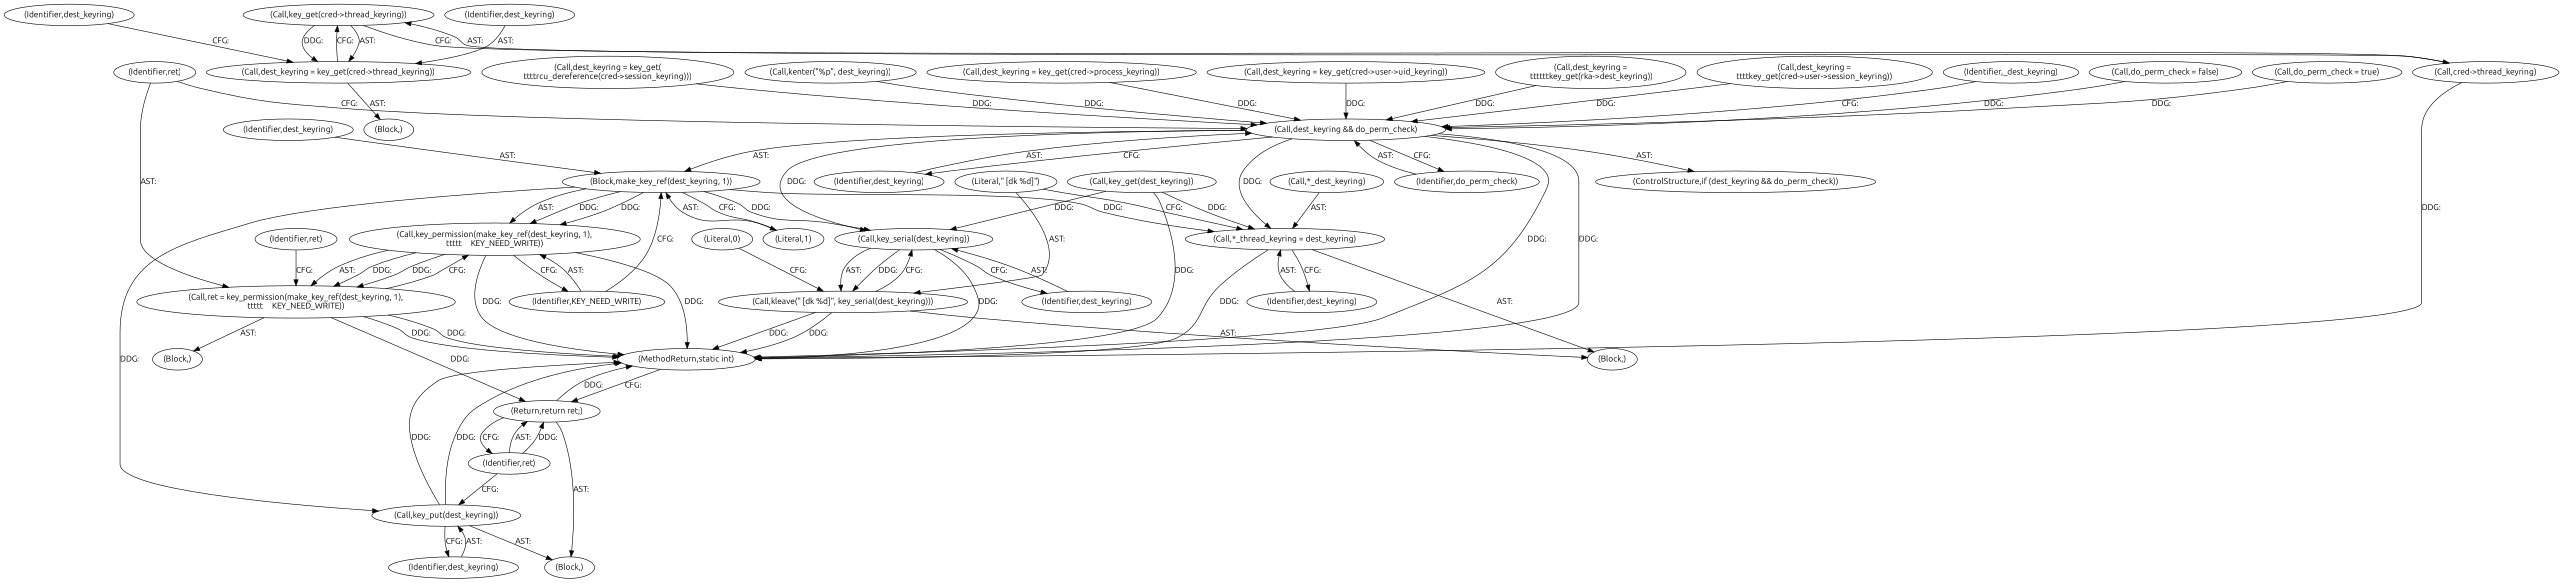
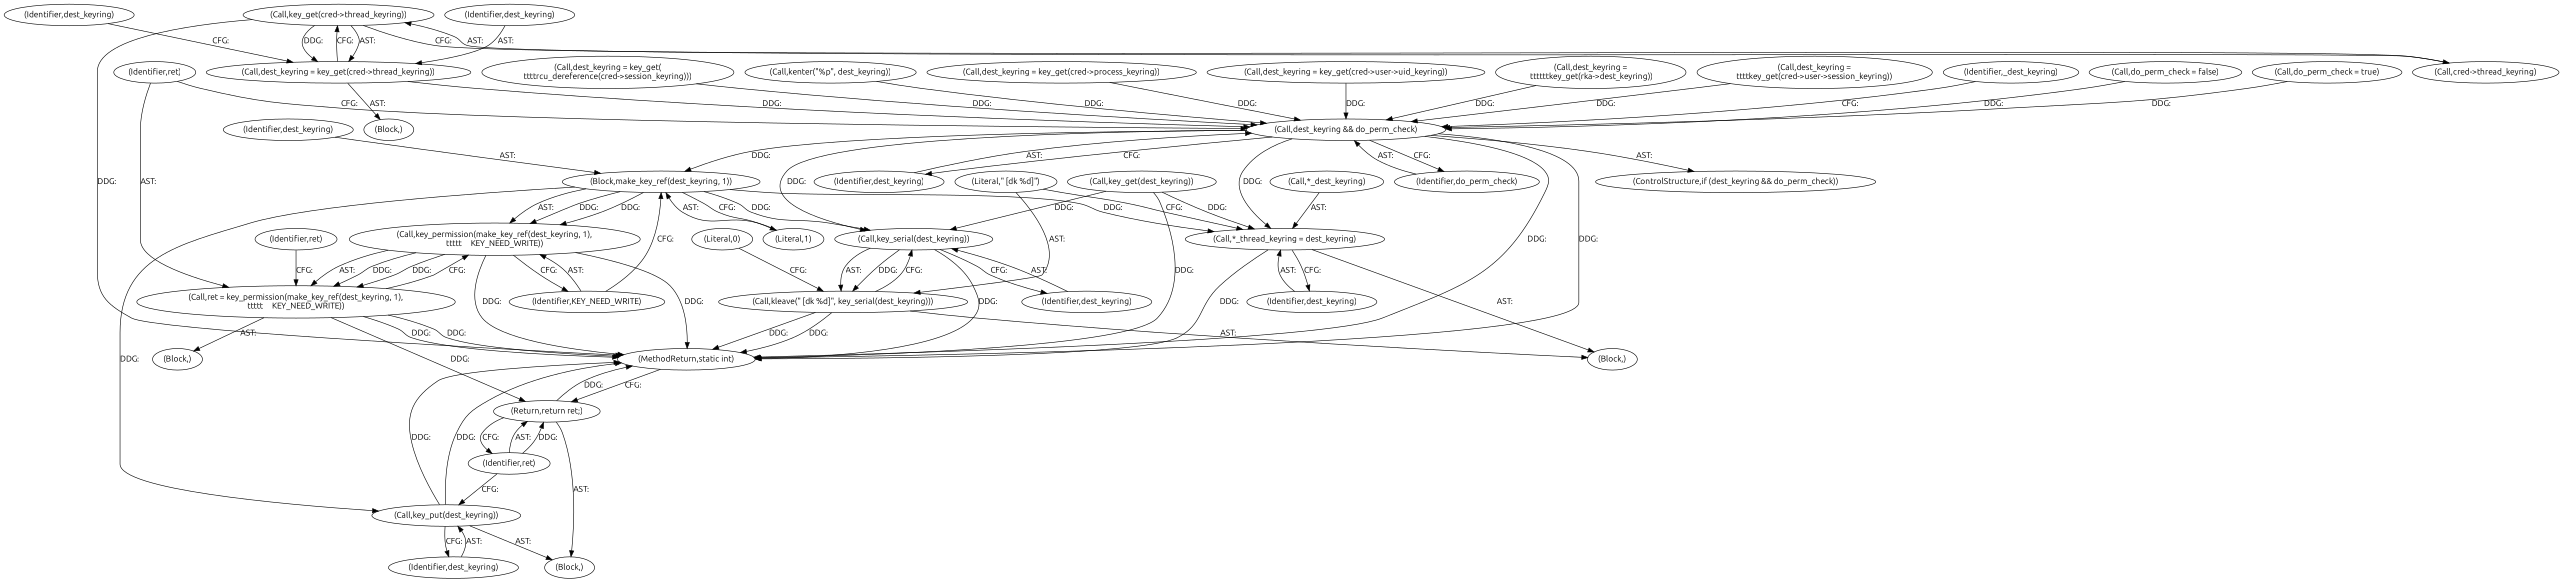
edge "(Call,dest_keyring = key_get(cred->thread_keyring))" -> "(Call,dest_keyring && do_perm_check)": added, label "DDG:"
edge "(Call,dest_keyring && do_perm_check)" -> "(Block,make_key_ref(dest_keyring, 1))": label "AST: " -> "DDG: "
edge "(Call,cred->thread_keyring)" -> "(MethodReturn,static int)": now "(Call,key_get(cred->thread_keyring))" -> "(MethodReturn,static int)"
